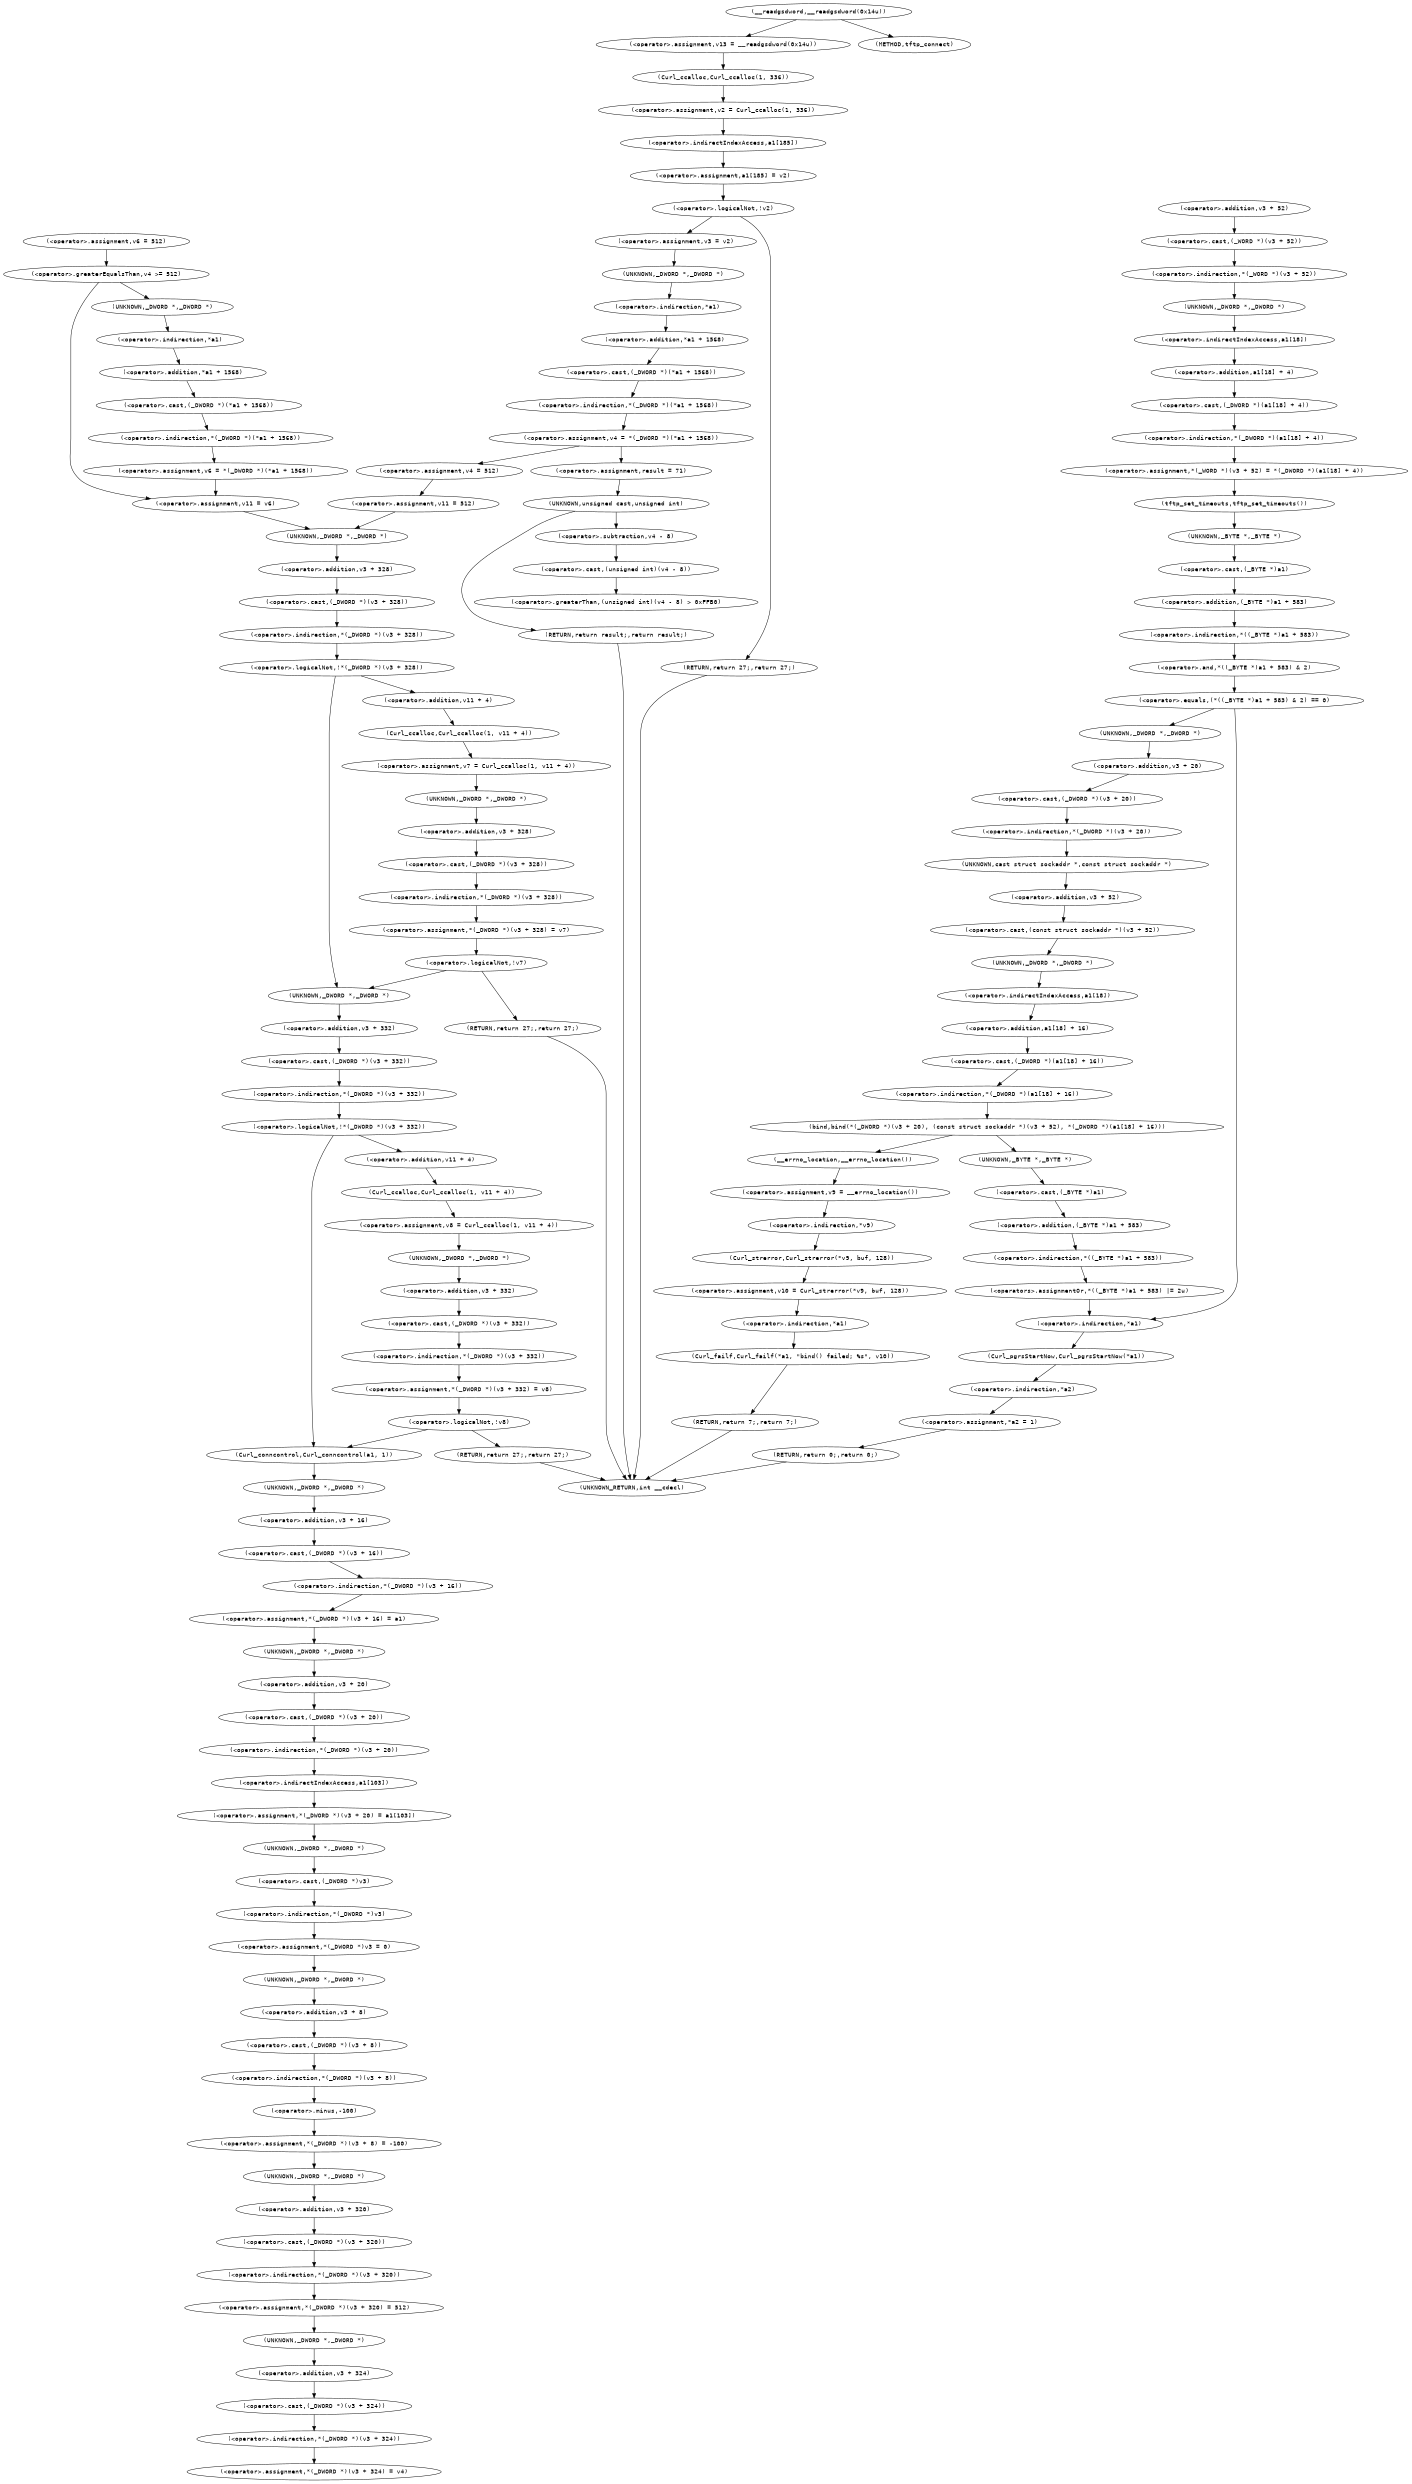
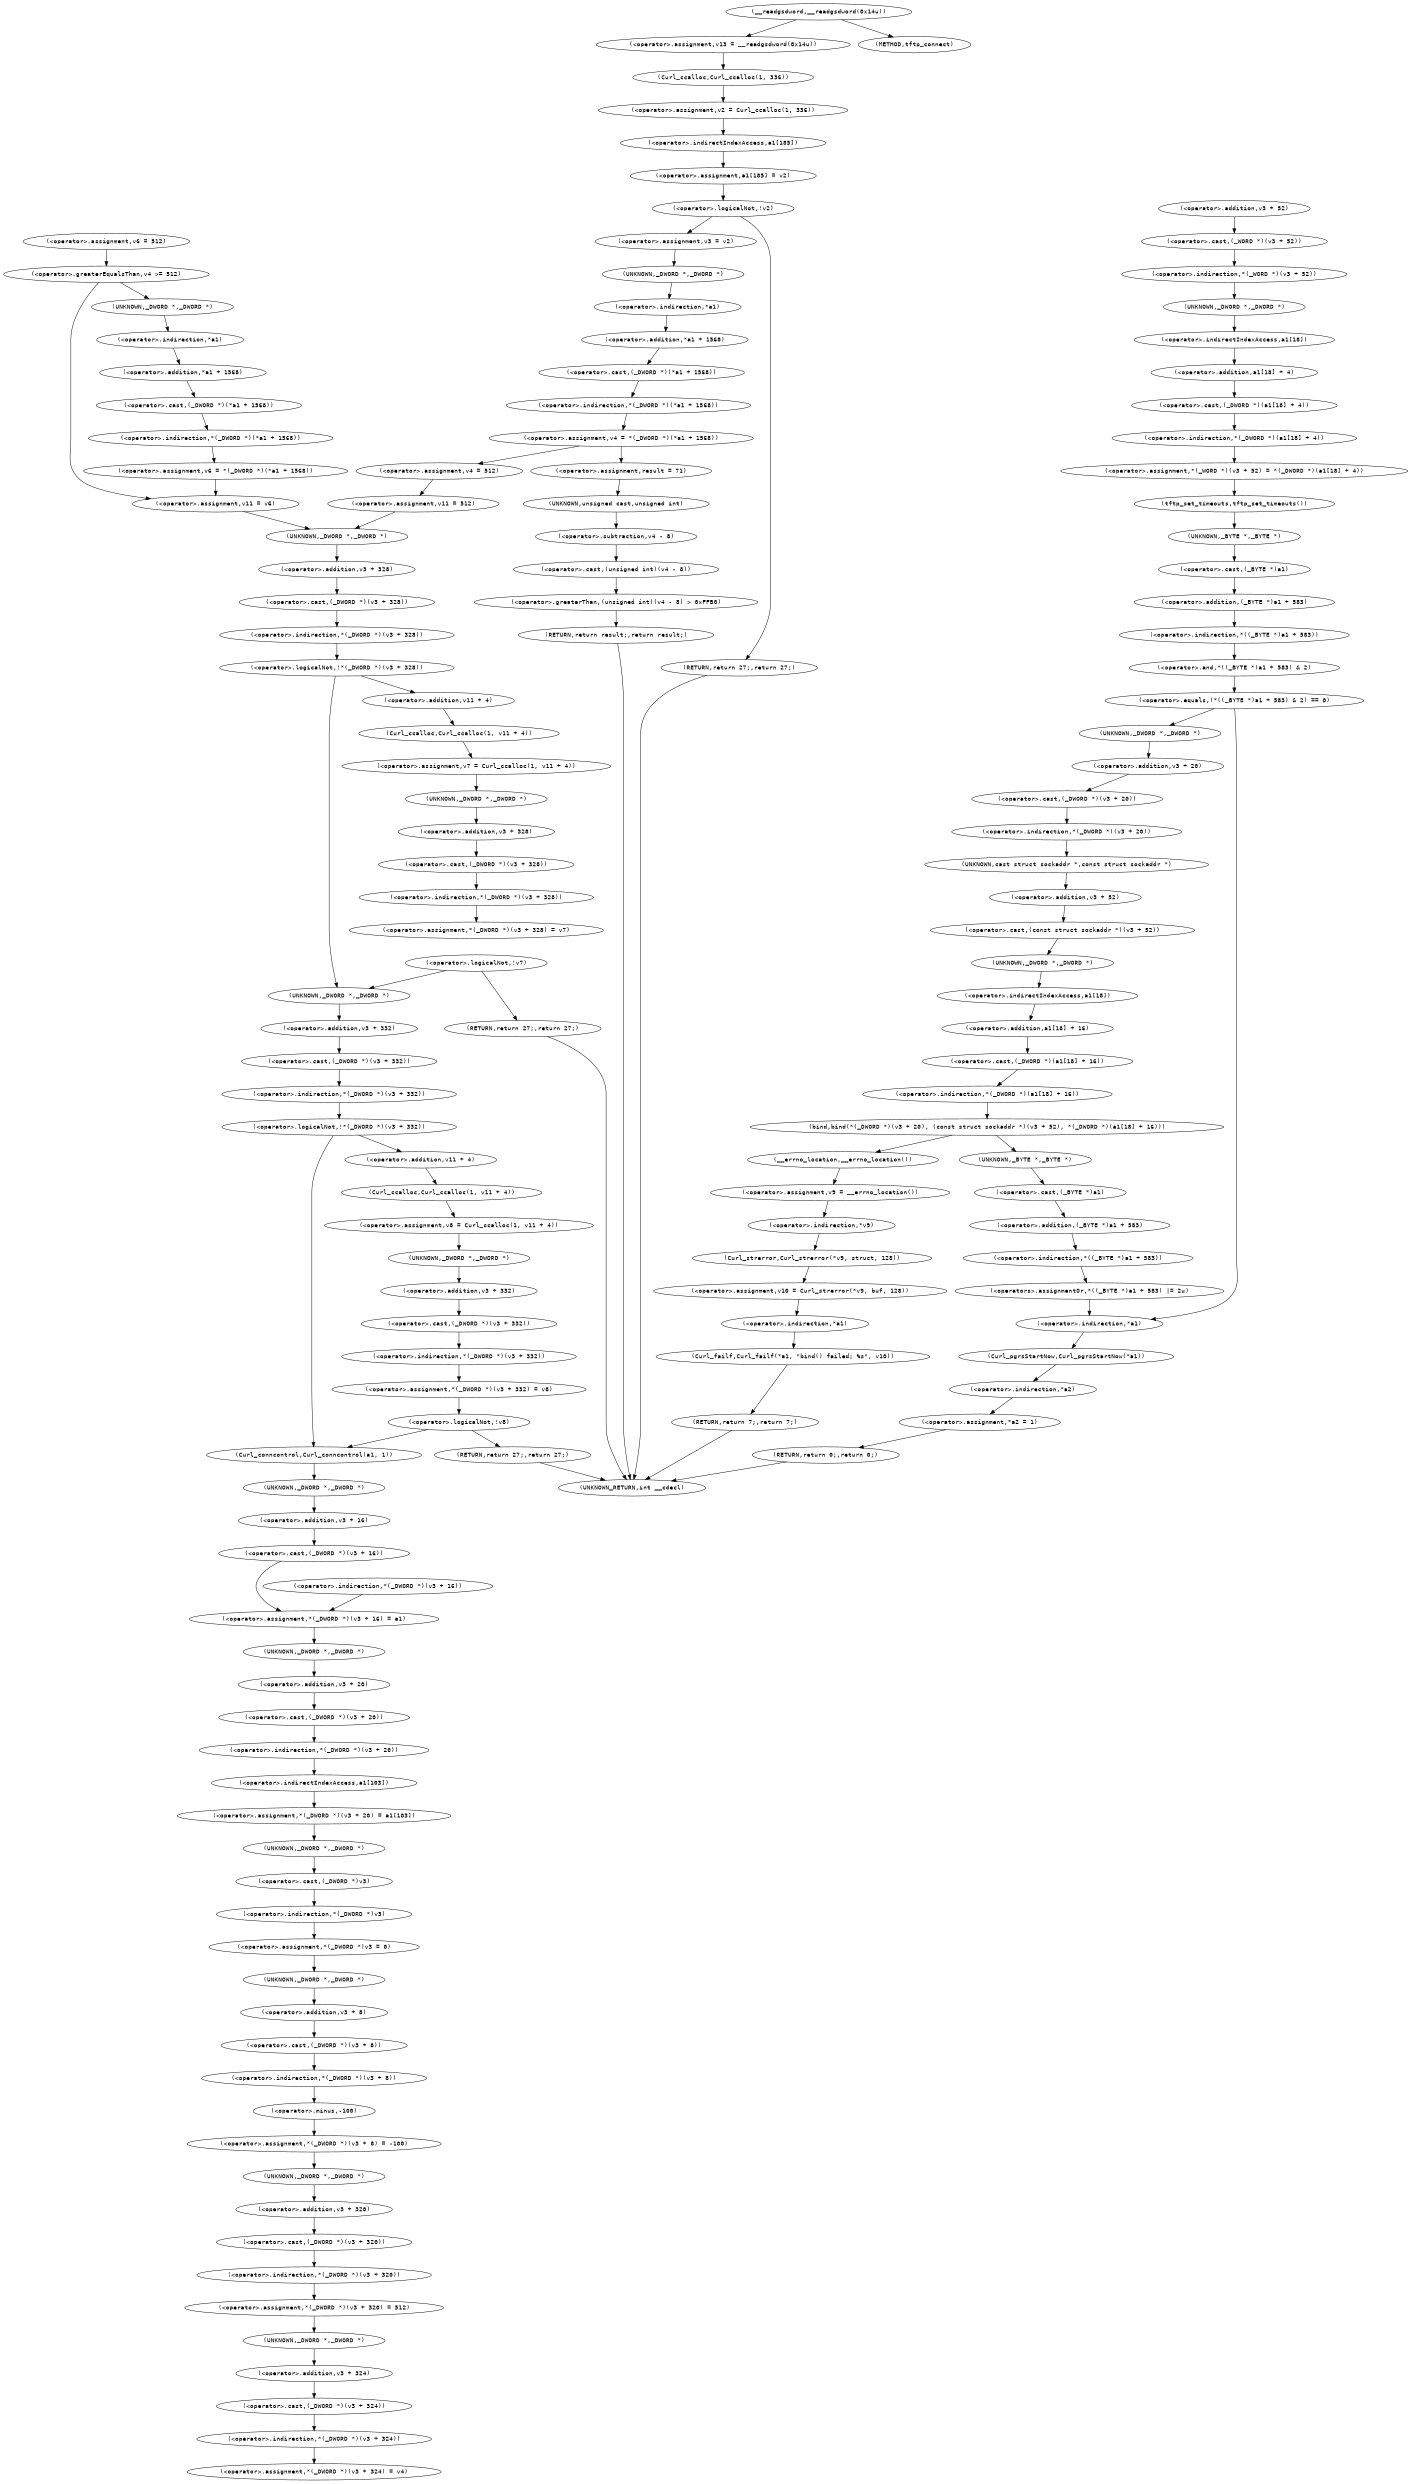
edge "(UNKNOWN,unsigned cast,unsigned int)" -> "(RETURN,return result;,return result;)": now "(<operator>.greaterThan,(unsigned int)(v4 - 8) > 0xFFB0)" -> "(RETURN,return result;,return result;)"
edge "(<operator>.assignment,*(_DWORD *)(v3 + 328) = v7)" -> "(<operator>.logicalNot,!v7)": removed
node "(Curl_strerror,Curl_strerror(*v9, buf, 128))": label "(Curl_strerror,Curl_strerror(*v9, buf, 128))" -> "(Curl_strerror,Curl_strerror(*v9, struct, 128))"
edge "(<operator>.cast,(_DWORD *)(v3 + 16))" -> "(<operator>.indirection,*(_DWORD *)(v3 + 16))": now "(<operator>.cast,(_DWORD *)(v3 + 16))" -> "(<operator>.assignment,*(_DWORD *)(v3 + 16) = a1)"
